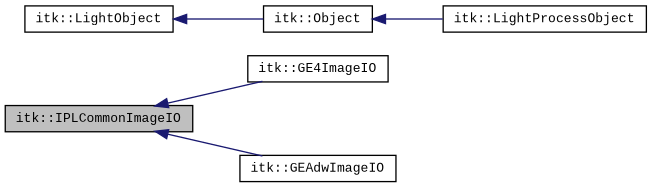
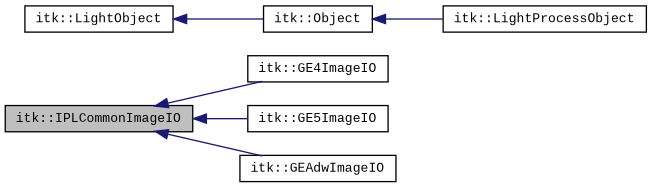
node "itk::GE5ImageIO": added
